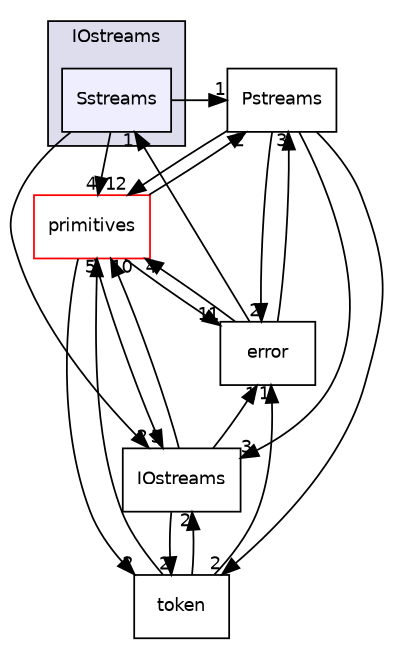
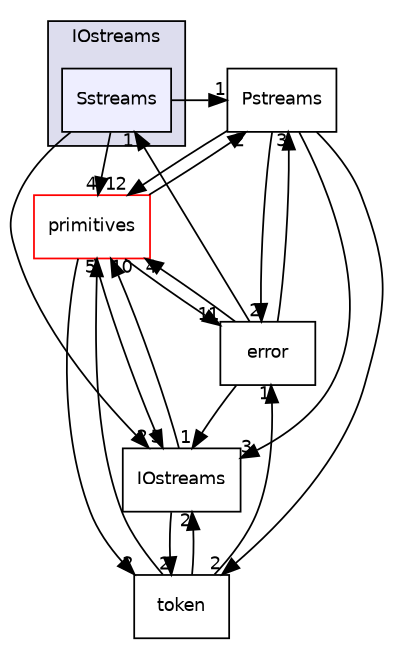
edge "IOstreams" -> "error": reversed
